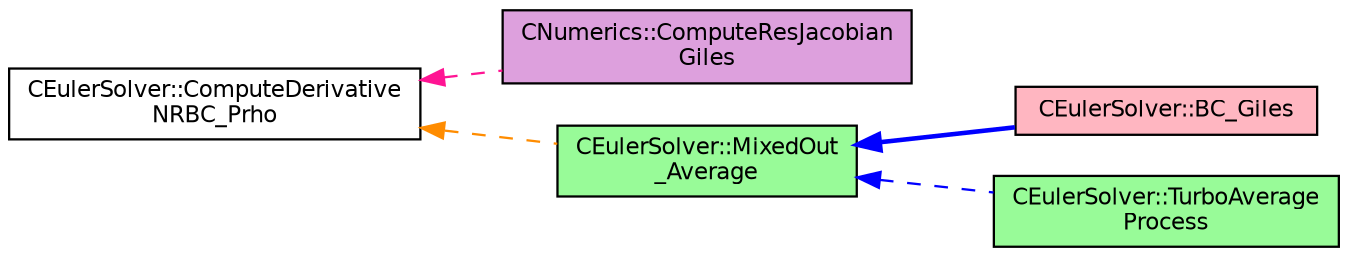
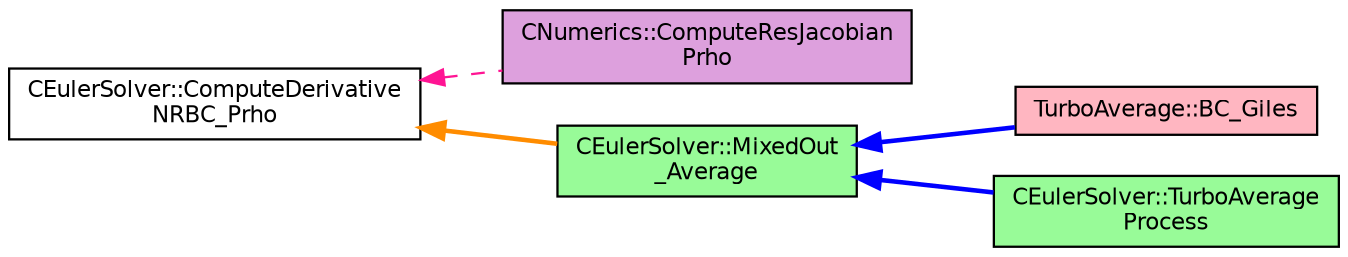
node "CNumerics::ComputeResJacobian Giles": label "CNumerics::ComputeResJacobian Giles" -> "CNumerics::ComputeResJacobian Prho"
node "CEulerSolver::BC_Giles": label "CEulerSolver::BC_Giles" -> "TurboAverage::BC_Giles"
edge "CEulerSolver::MixedOut _Average" -> "CEulerSolver::ComputeDerivative NRBC_Prho": style dashed -> bold
edge "CEulerSolver::TurboAverage Process" -> "CEulerSolver::MixedOut _Average": style dashed -> bold
